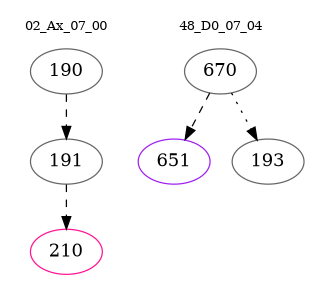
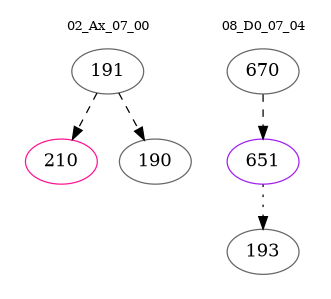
cluster "48_D0_07_04": label "48_D0_07_04" -> "08_D0_07_04"
edge "190" -> "191": reversed
edge "670" -> "193": now "651" -> "193"
